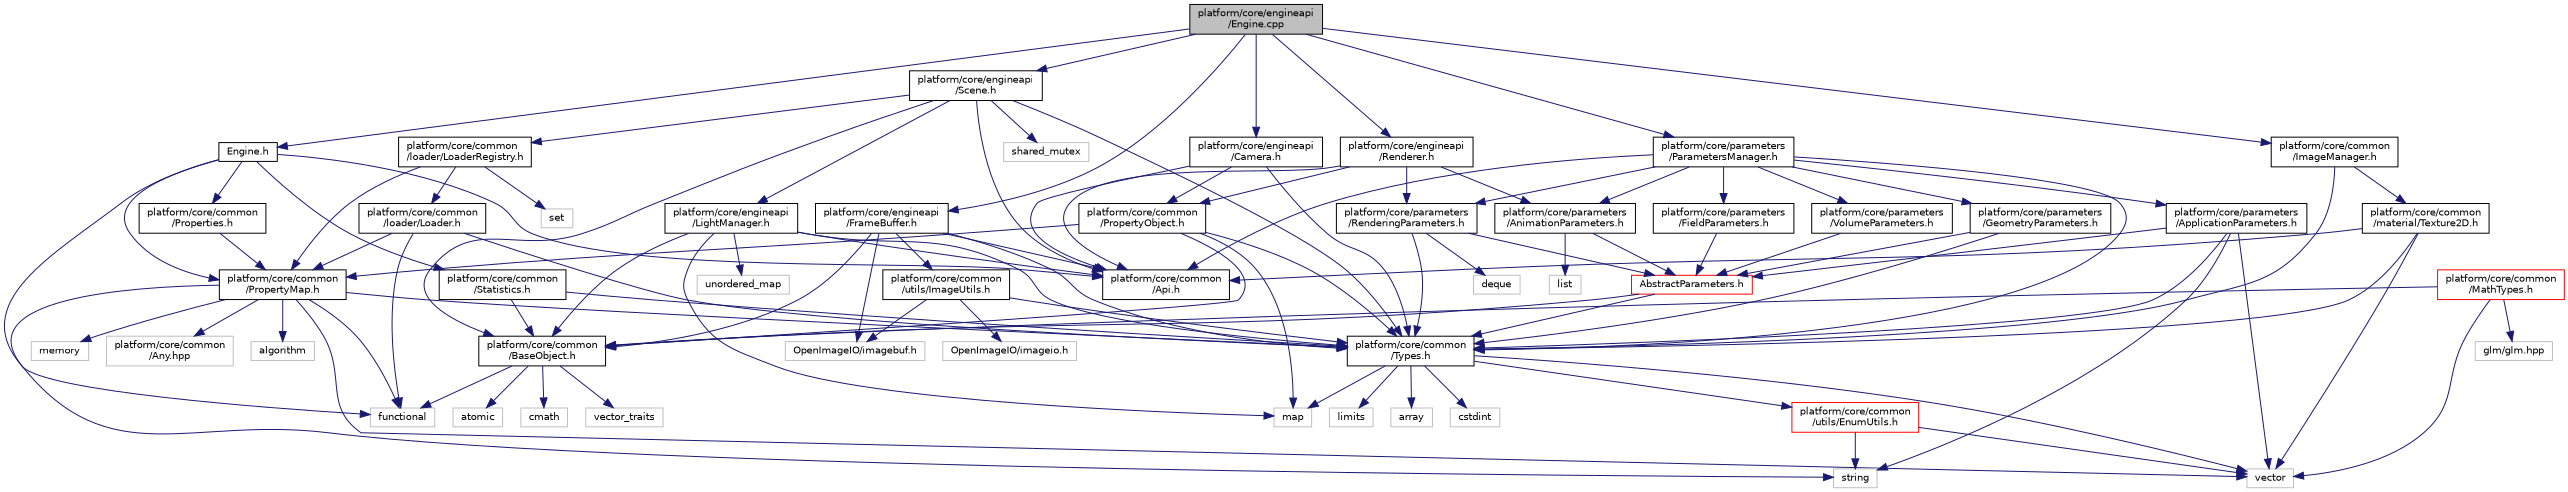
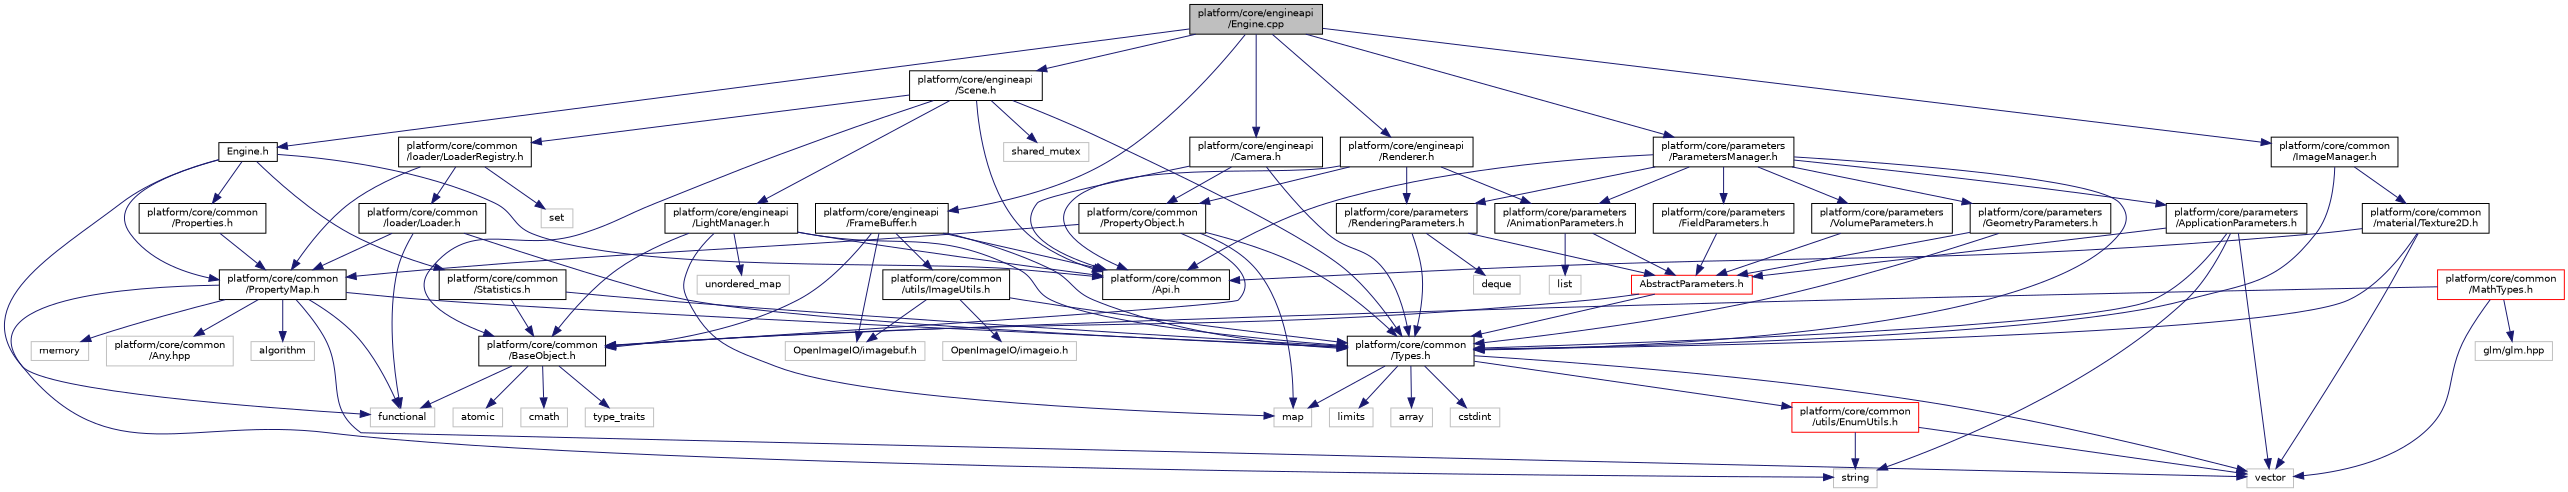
node "vector_traits": label "vector_traits" -> "type_traits"
